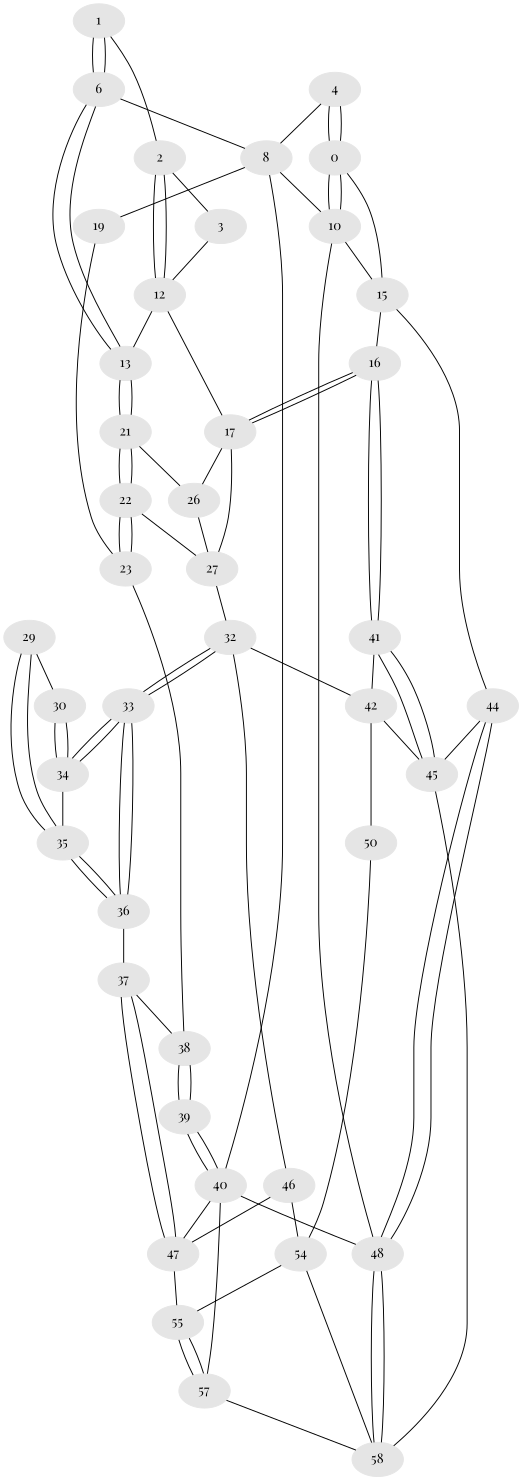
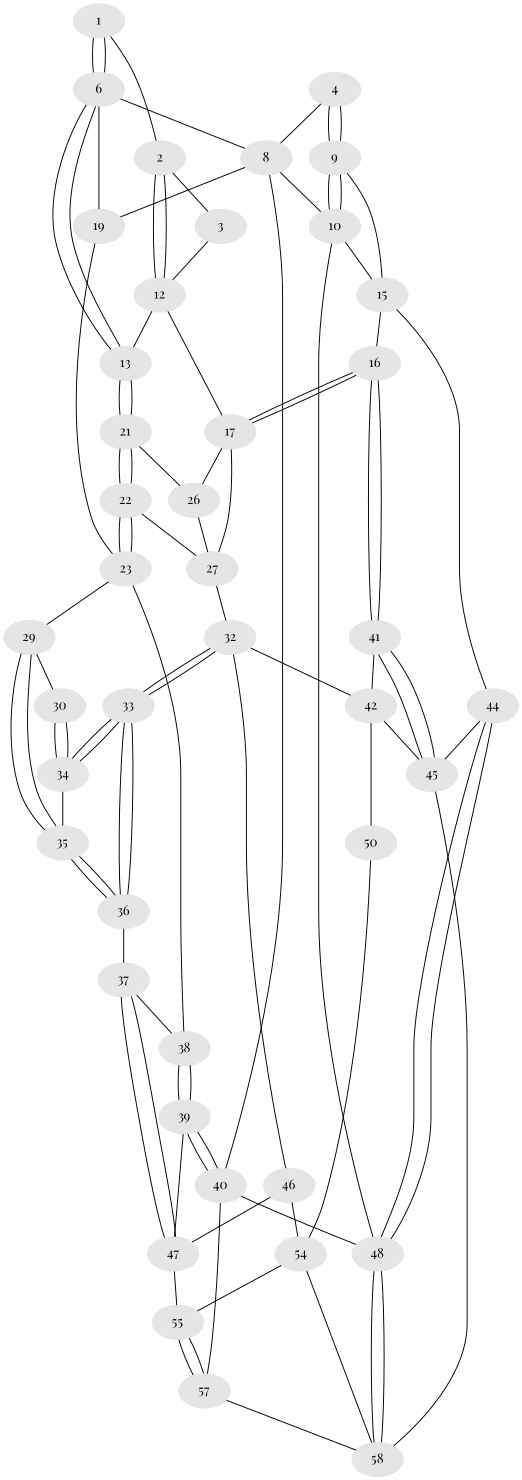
edge "6" -- "19": added
node "0": label "0" -> "9"
edge "23" -- "29": added
edge "40" -- "47": now "39" -- "47"
